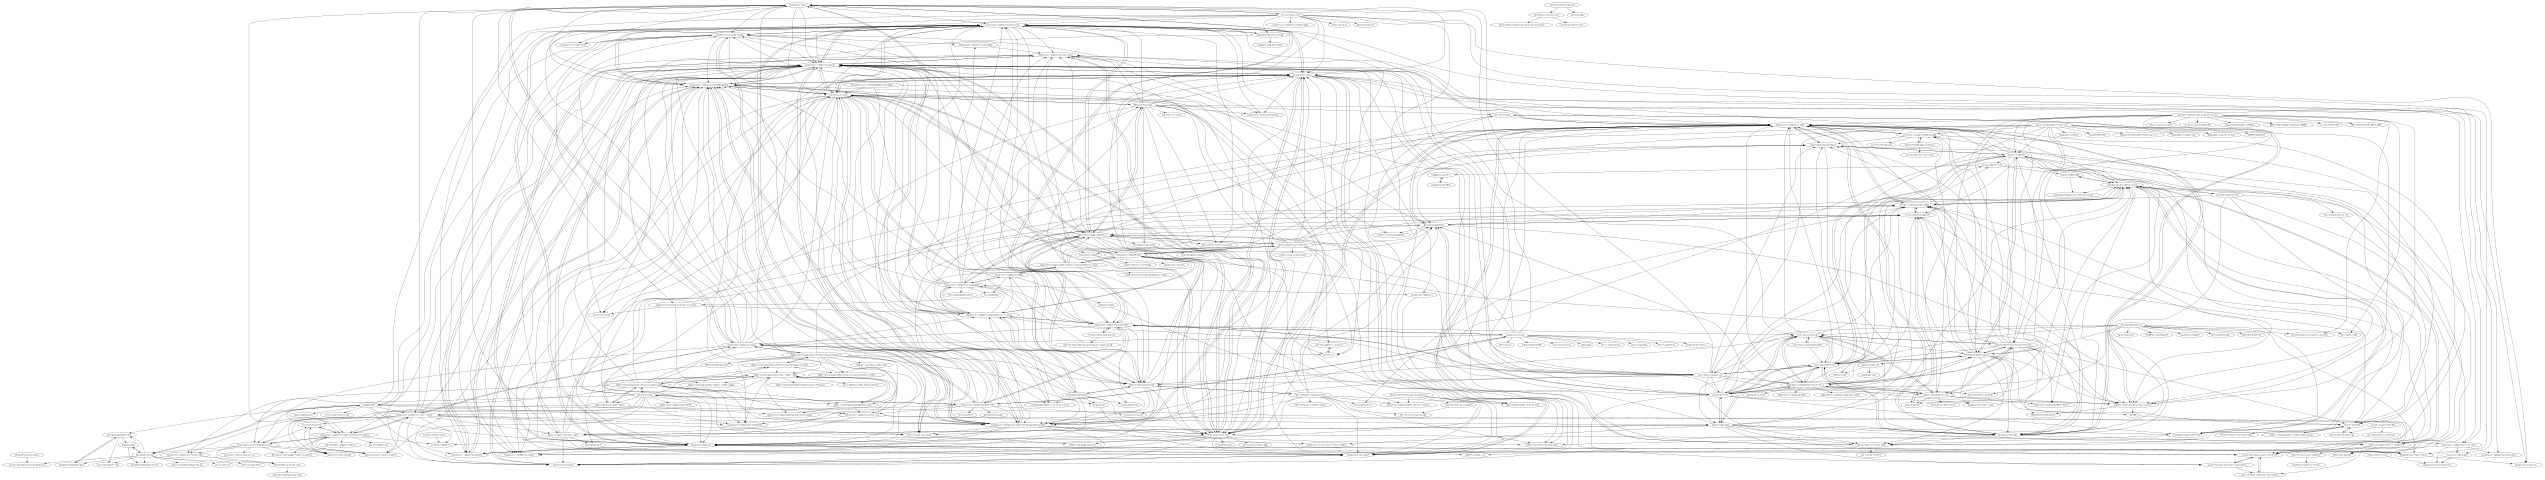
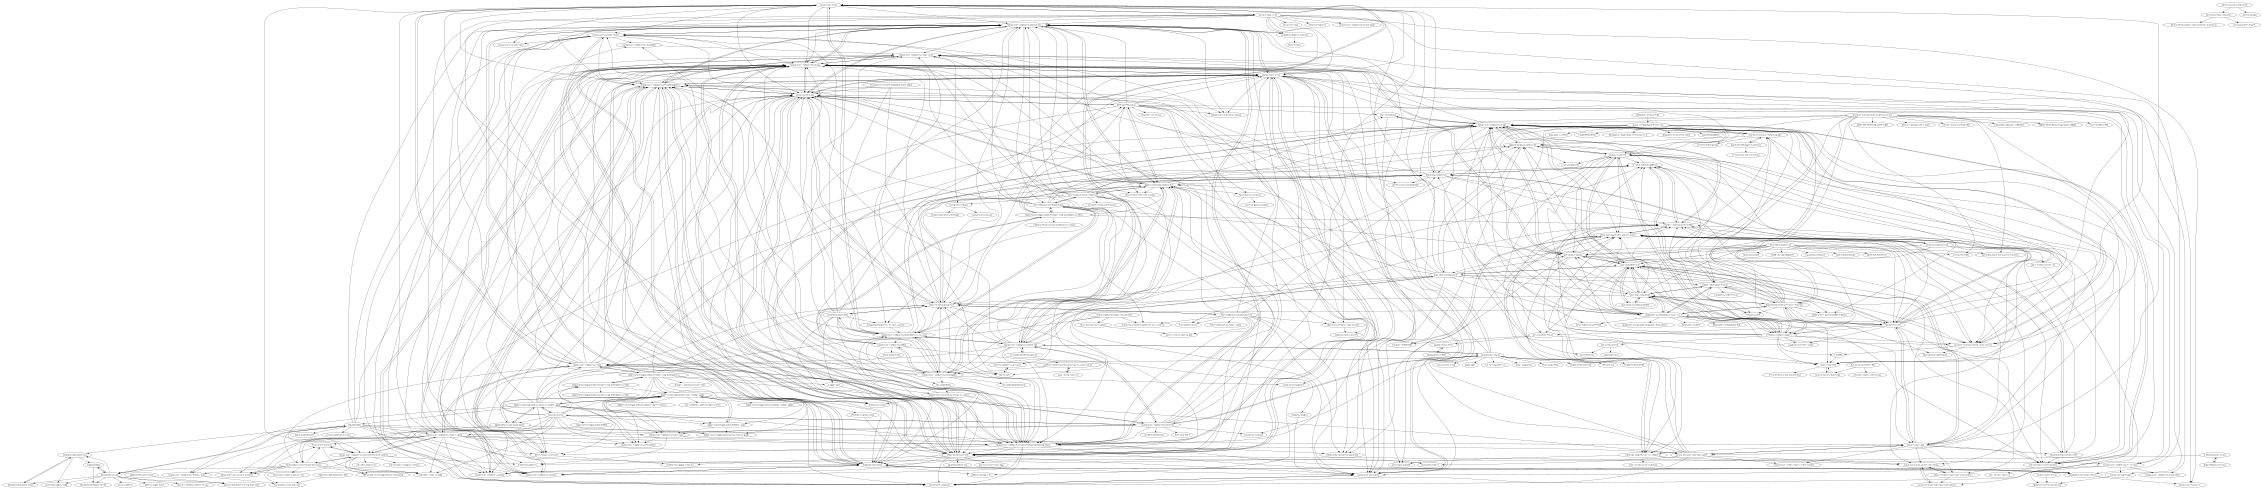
node "argumentcomputer/LSpec": label "argumentcomputer/LSpec" -> "maker/LSpec"
node "hkust-nlp/dart-math": label "hkust-nlp/dart-math" -> "hkust-inpefess/dart-math"
node "MMA-CMU-MATH/CMU_MATH-AIMO": label "MMA-CMU-MATH/CMU_MATH-AIMO" -> "AIMO-CMU-MATH/CMU_MATH-AIMO"
edge "jesse-ai/DeepSeek-Prover-V2" -> "deepseek-ai/DualPipe": reversed
edge "leanprover-community/lean" -> "leanprover/vscode-lean4": now "leanprover-community/lean" -> "leanprover-community/lean4web"
edge "teorth/equational_theories" -> "leanprover/verso": removed
node "Lizn-zn/NeqLIPS": added
edge "Paper-Proof/paperproof" -> "leanprover-community/repl": added
edge "argumentcomputer/yatima" -> "digama0/lean4lean": now "Julian/lean.nvim" -> "digama0/lean4lean"
node "encoding/draft_sketch_prove": label "encoding/draft_sketch_prove" -> "albertqjiang/draft_sketch_prove"
node "chuanyang-Zheng/Lyra-theorem-prover": removed
edge "ImperialCollegeLondon/formalising-mathematics" -> "leanprover-community/ProofWidgets4": now "Paper-Proof/paperproof" -> "leanprover-community/ProofWidgets4"
edge "ImperialCollegeLondon/FLT" -> "teorth/pfr": now "emilyriehl/infinity-cosmos" -> "teorth/pfr"
edge "lean-dojo/ReProver" -> "lean-dojo/LeanDojoChatGPT": added
edge "ufmg-smite/lean-smt" -> "dwrensha/compfiles": reversed
node "nomeata/lean-calcify": added
edge "leanprover/theorem_proving_in_lean4" -> "ImperialCollegeLondon/complex-number-game": now "leanprover/theorem_proving_in_lean4" -> "leanprover-community/lean4-metaprogramming-book"
edge "ImperialCollegeLondon/formalising-mathematics" -> "ImperialCollegeLondon/formalising-mathematics-2023": removed
node "Lean-zh/tp-lean-zh": added
node "deepseek-ai/awesome-deepseek-coder": label "deepseek-ai/awesome-deepseek-coder" -> "deepseek-ai/awesome-deepseek-fpvandoorn"
edge "hrmacbeth/math2001" -> "djvelleman/STG4": now "hrmacbeth/math2001" -> "leanprover-community/lean4game"
edge "leanprover-community/tutorials" -> "jasonrute/lean_proof_recording": removed
node "rookie-joe/automatic-lean4-compilation": removed
node "sgraf812/mpl": label "sgraf812/mpl" -> "sgraf812/theories"
node "Name-Kompsky/tripos": added
node "inpefess/isabelle-client": removed
edge "formalabstracts/CNL-CIC" -> "Naproche-SAD/Naproche-SAD": reversed
